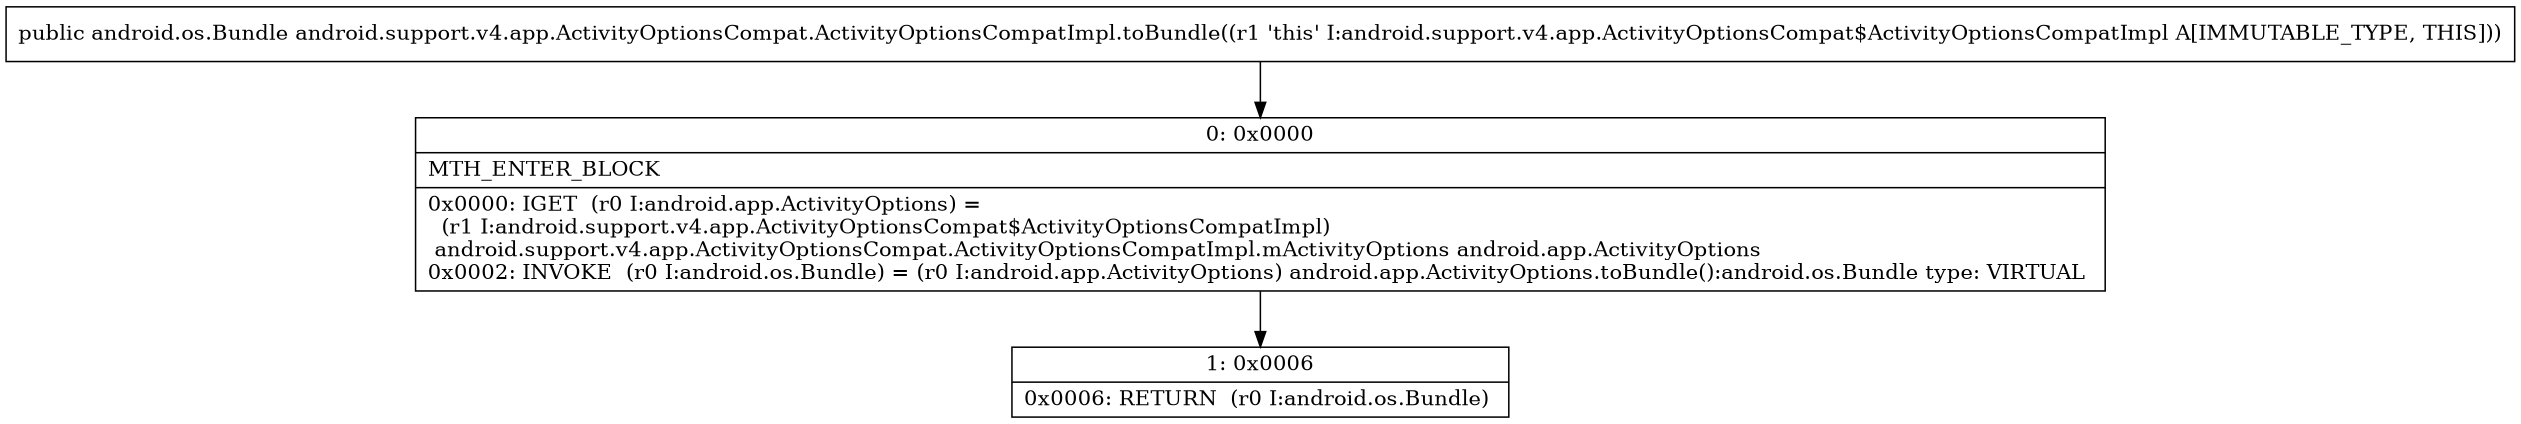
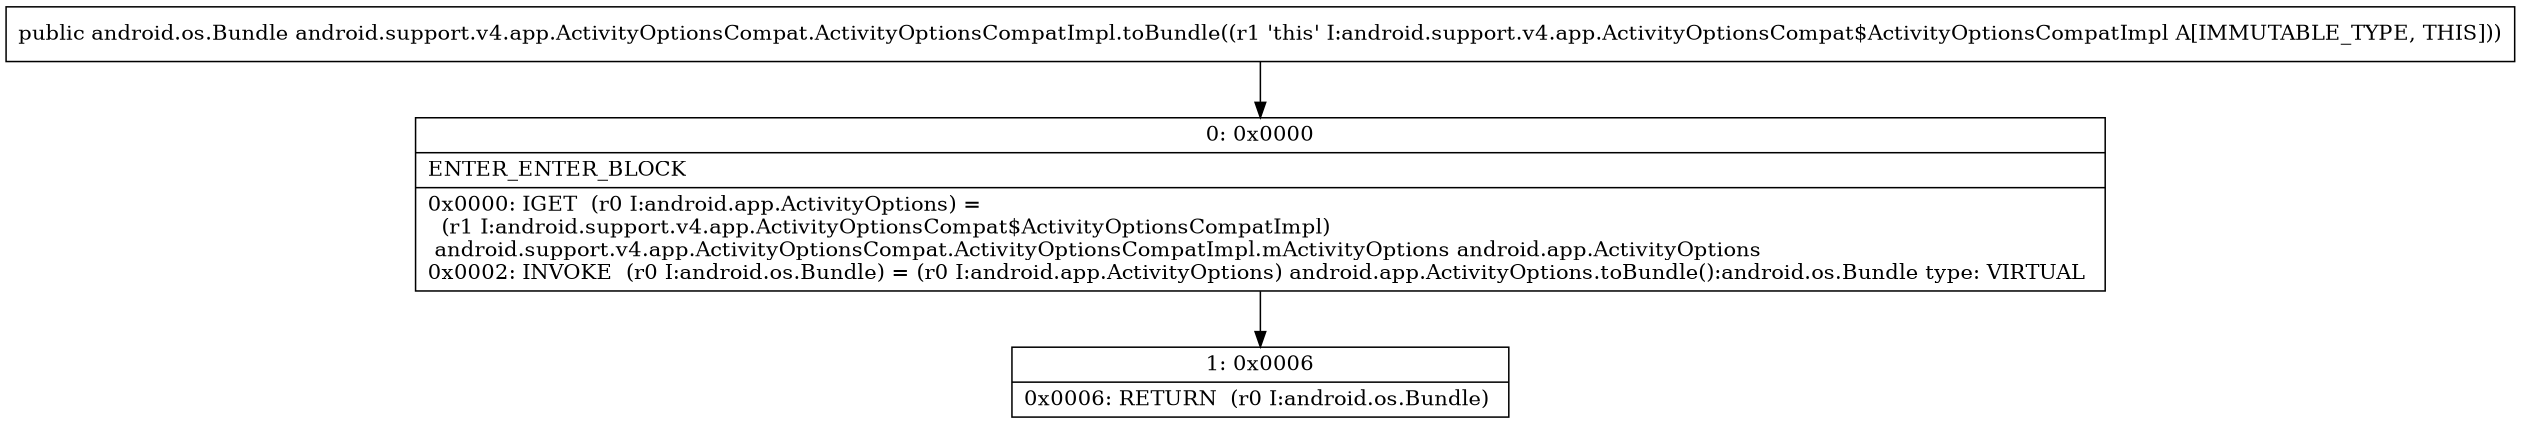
node "0: 0x0000": text "MTH_ENTER_BLOCK" -> "ENTER_ENTER_BLOCK"
